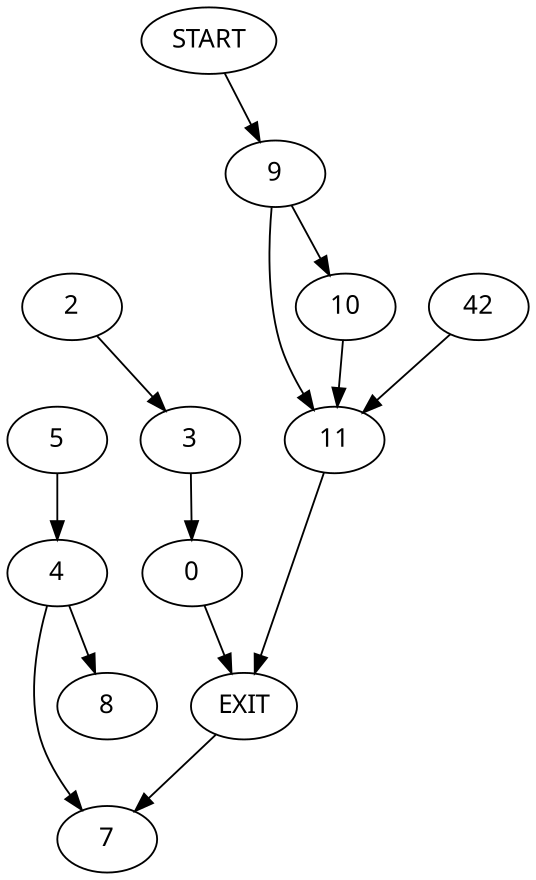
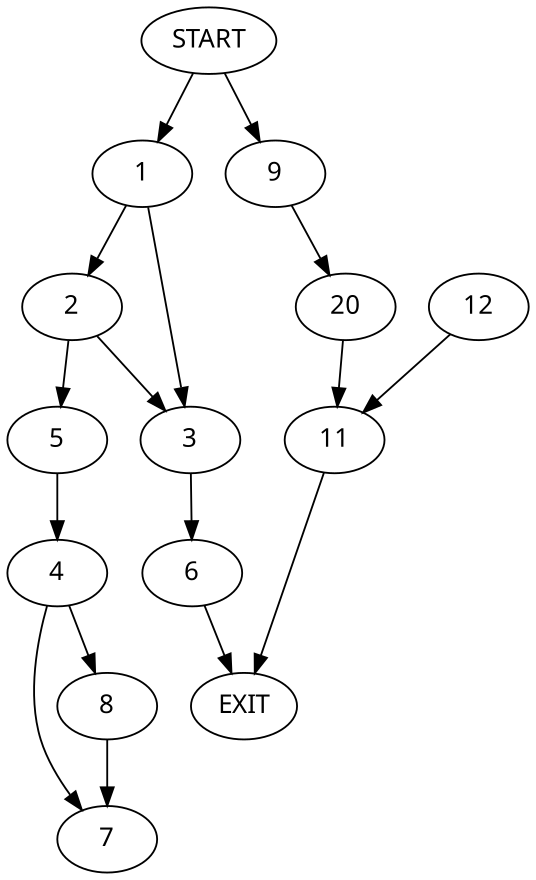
node "1": added
edge "9" -> "11": removed
node "10": label "10" -> "20"
node "42": label "42" -> "12"
edge "2" -> "5": added
node "0": label "0" -> "6"
edge "EXIT" -> "7": now "8" -> "7"
